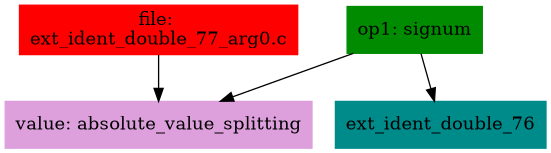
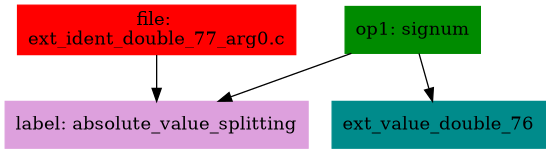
node "value: absolute_value_splitting": label "value: absolute_value_splitting" -> "label: absolute_value_splitting"
node "ext_ident_double_76": label "ext_ident_double_76" -> "ext_value_double_76"
